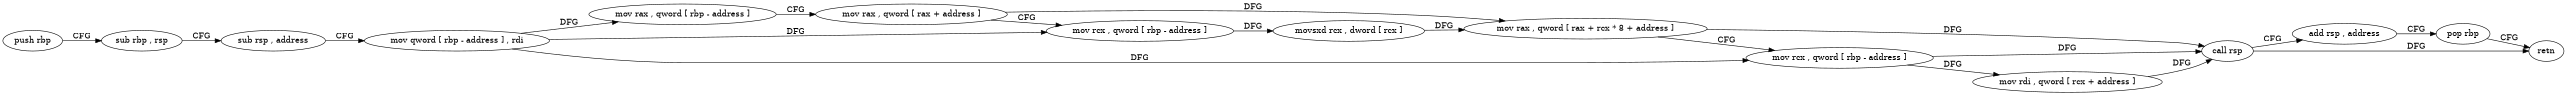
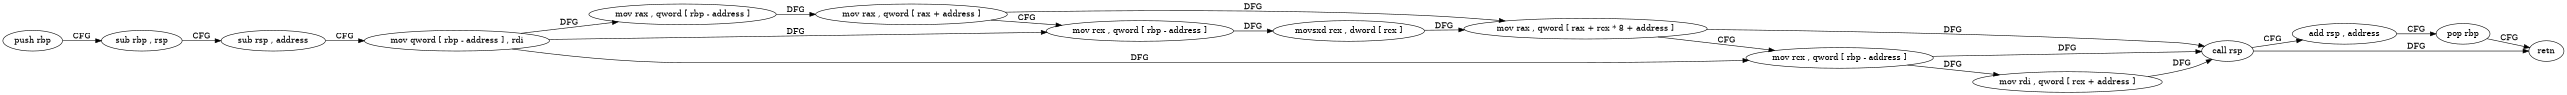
edge "mov rax , qword [ rbp - address ]" -> "mov rax , qword [ rax + address ]": label "CFG" -> "DFG"
